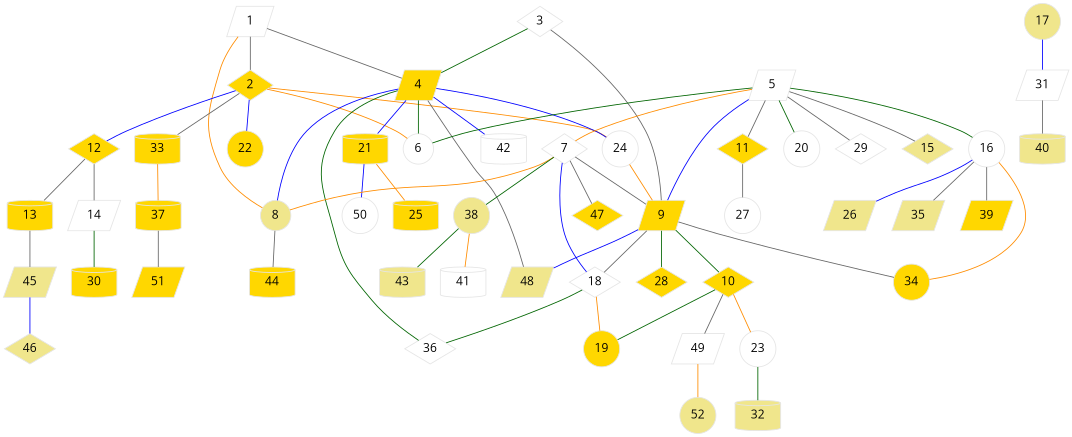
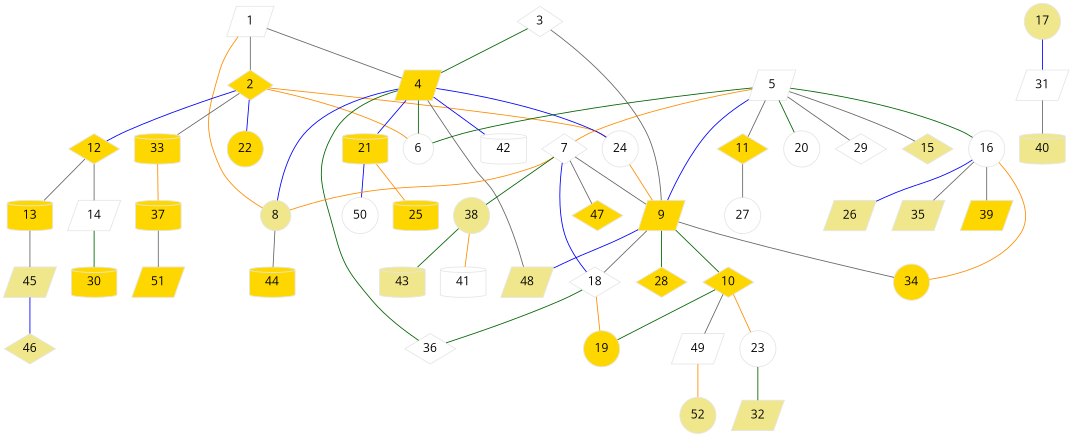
node "32": shape cylinder -> parallelogram
